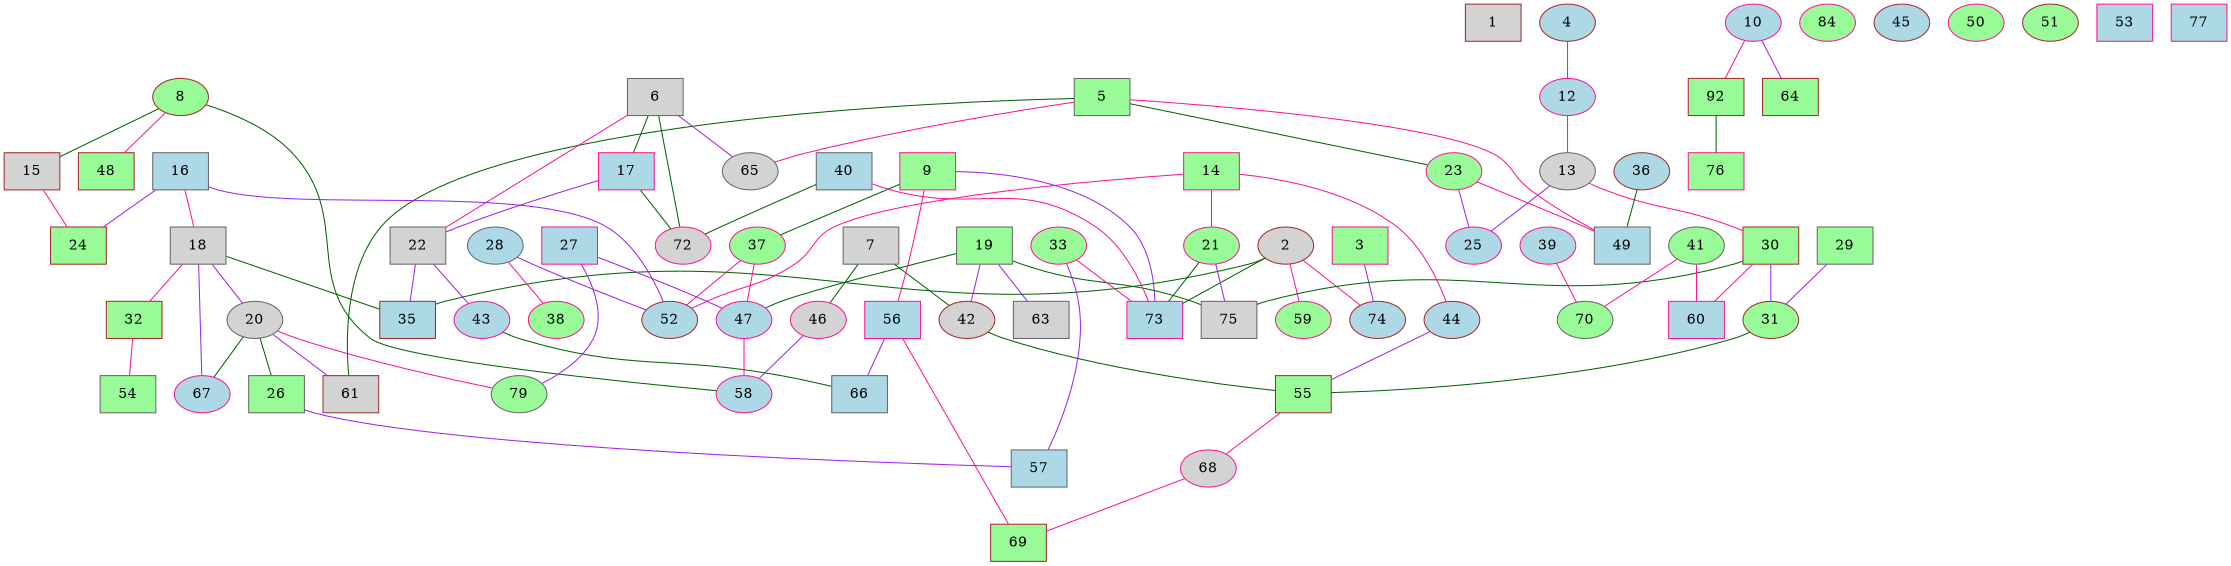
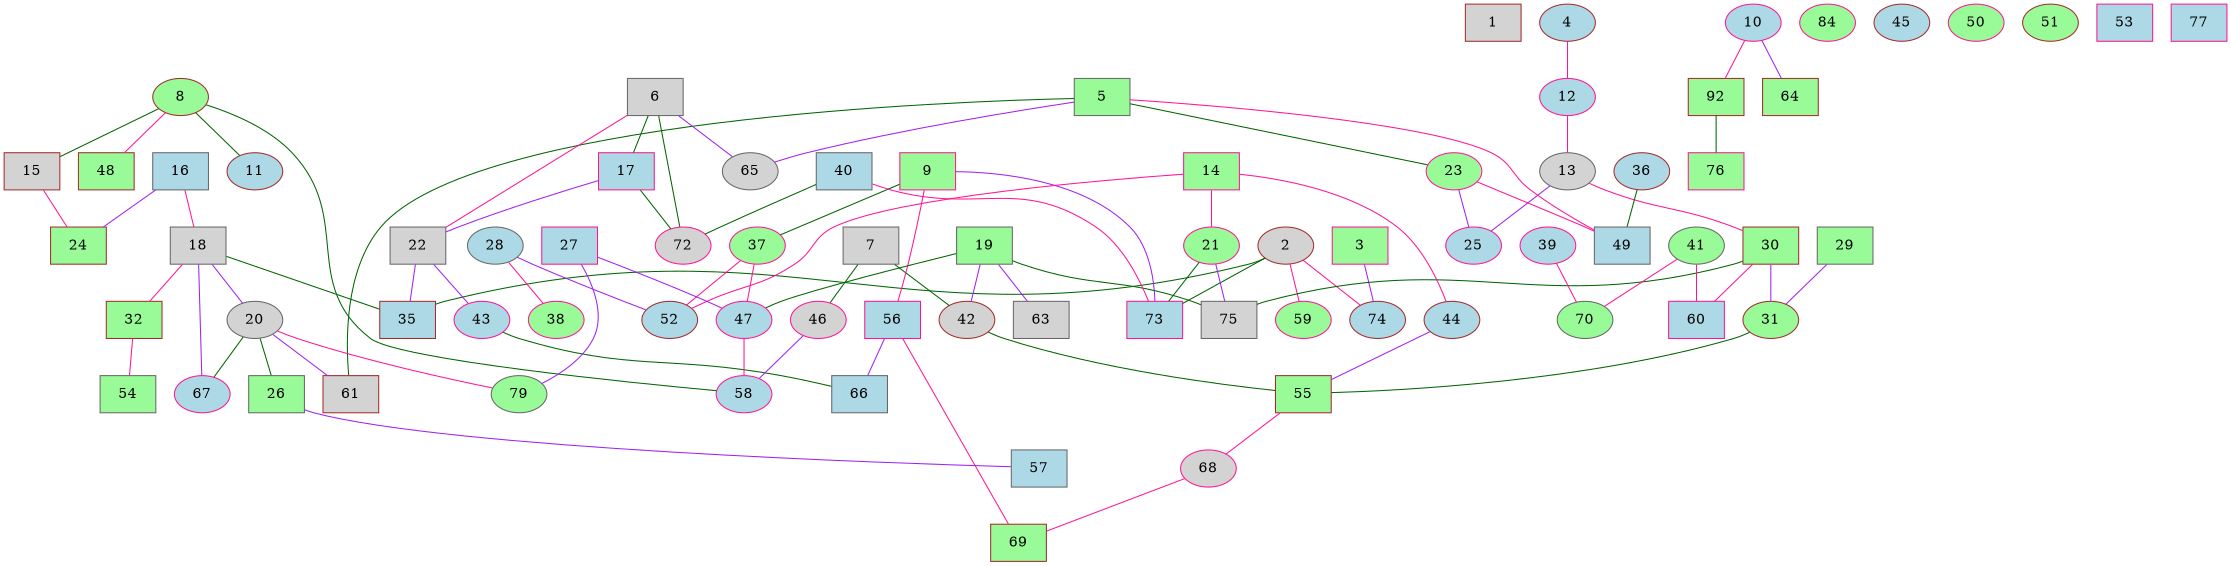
edge "5" -- "65": color deeppink -> purple
node "11": added
edge "16" -- "52": removed
node "33": removed
